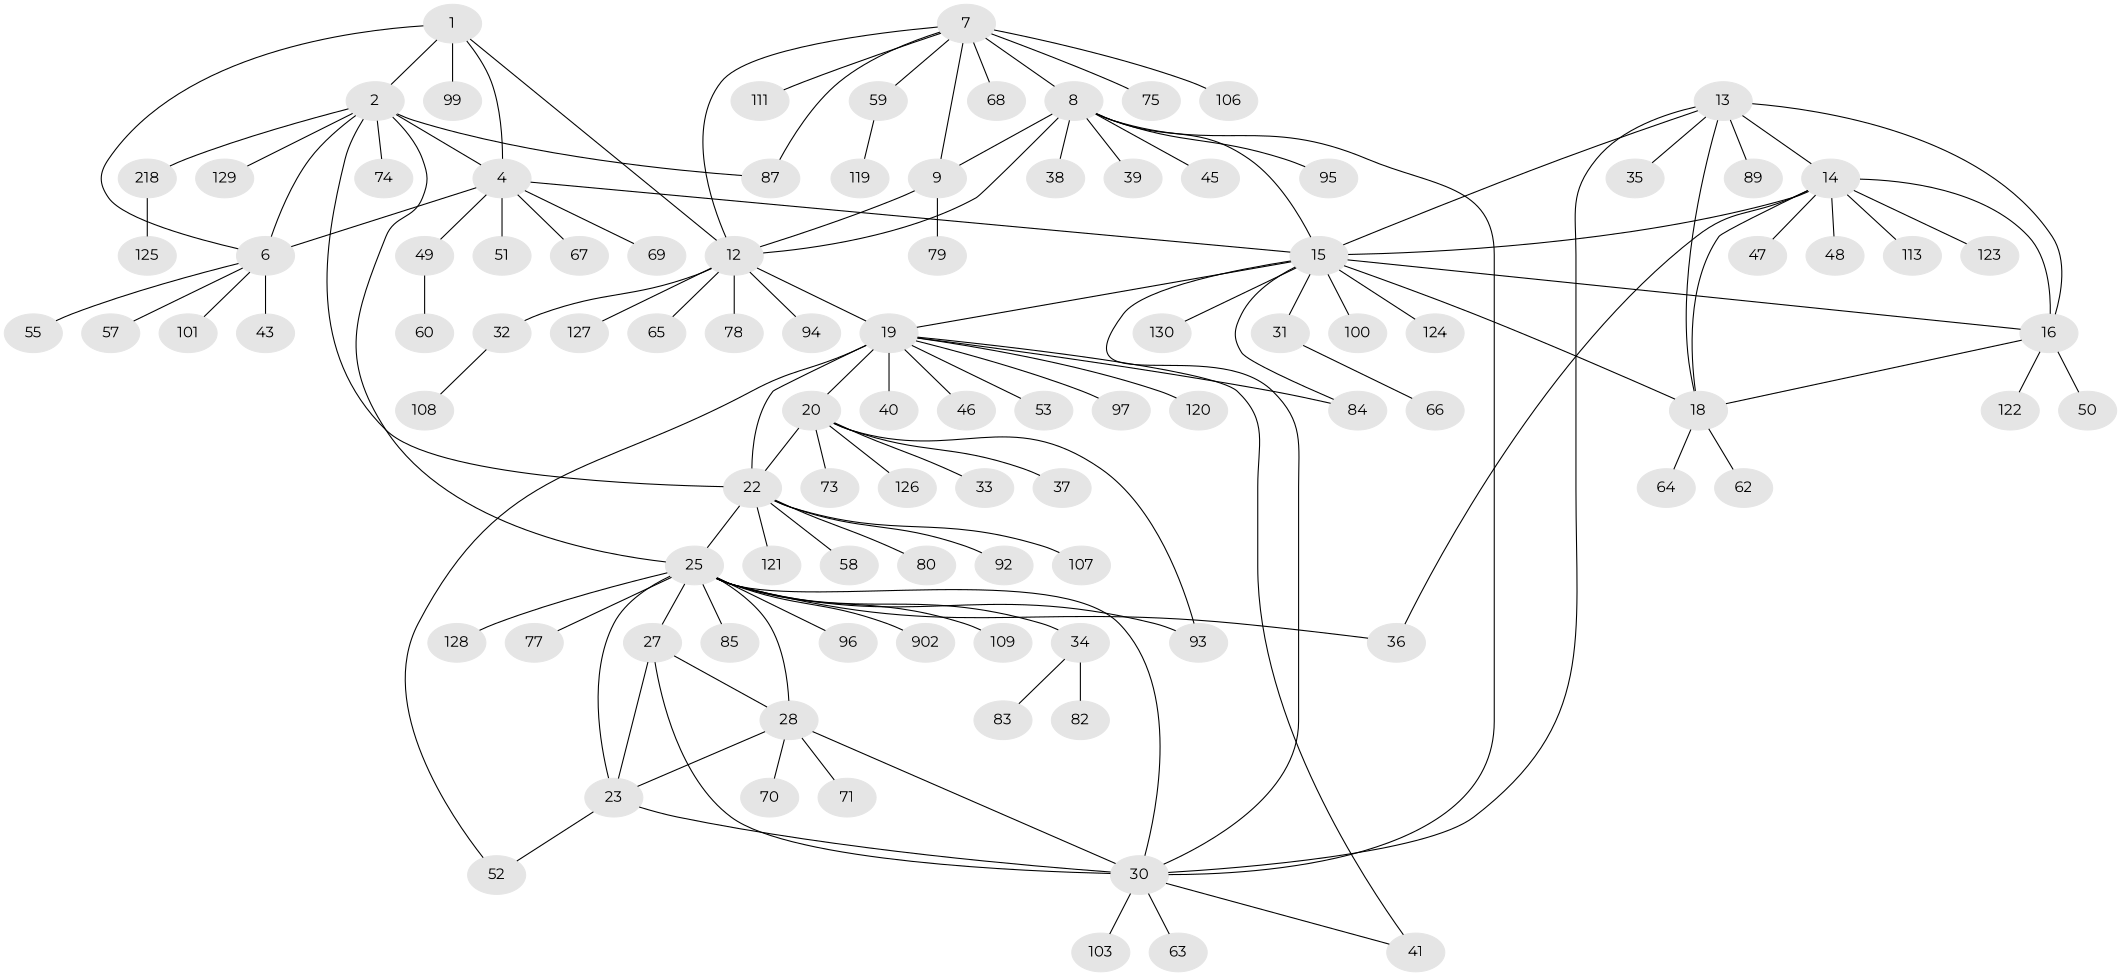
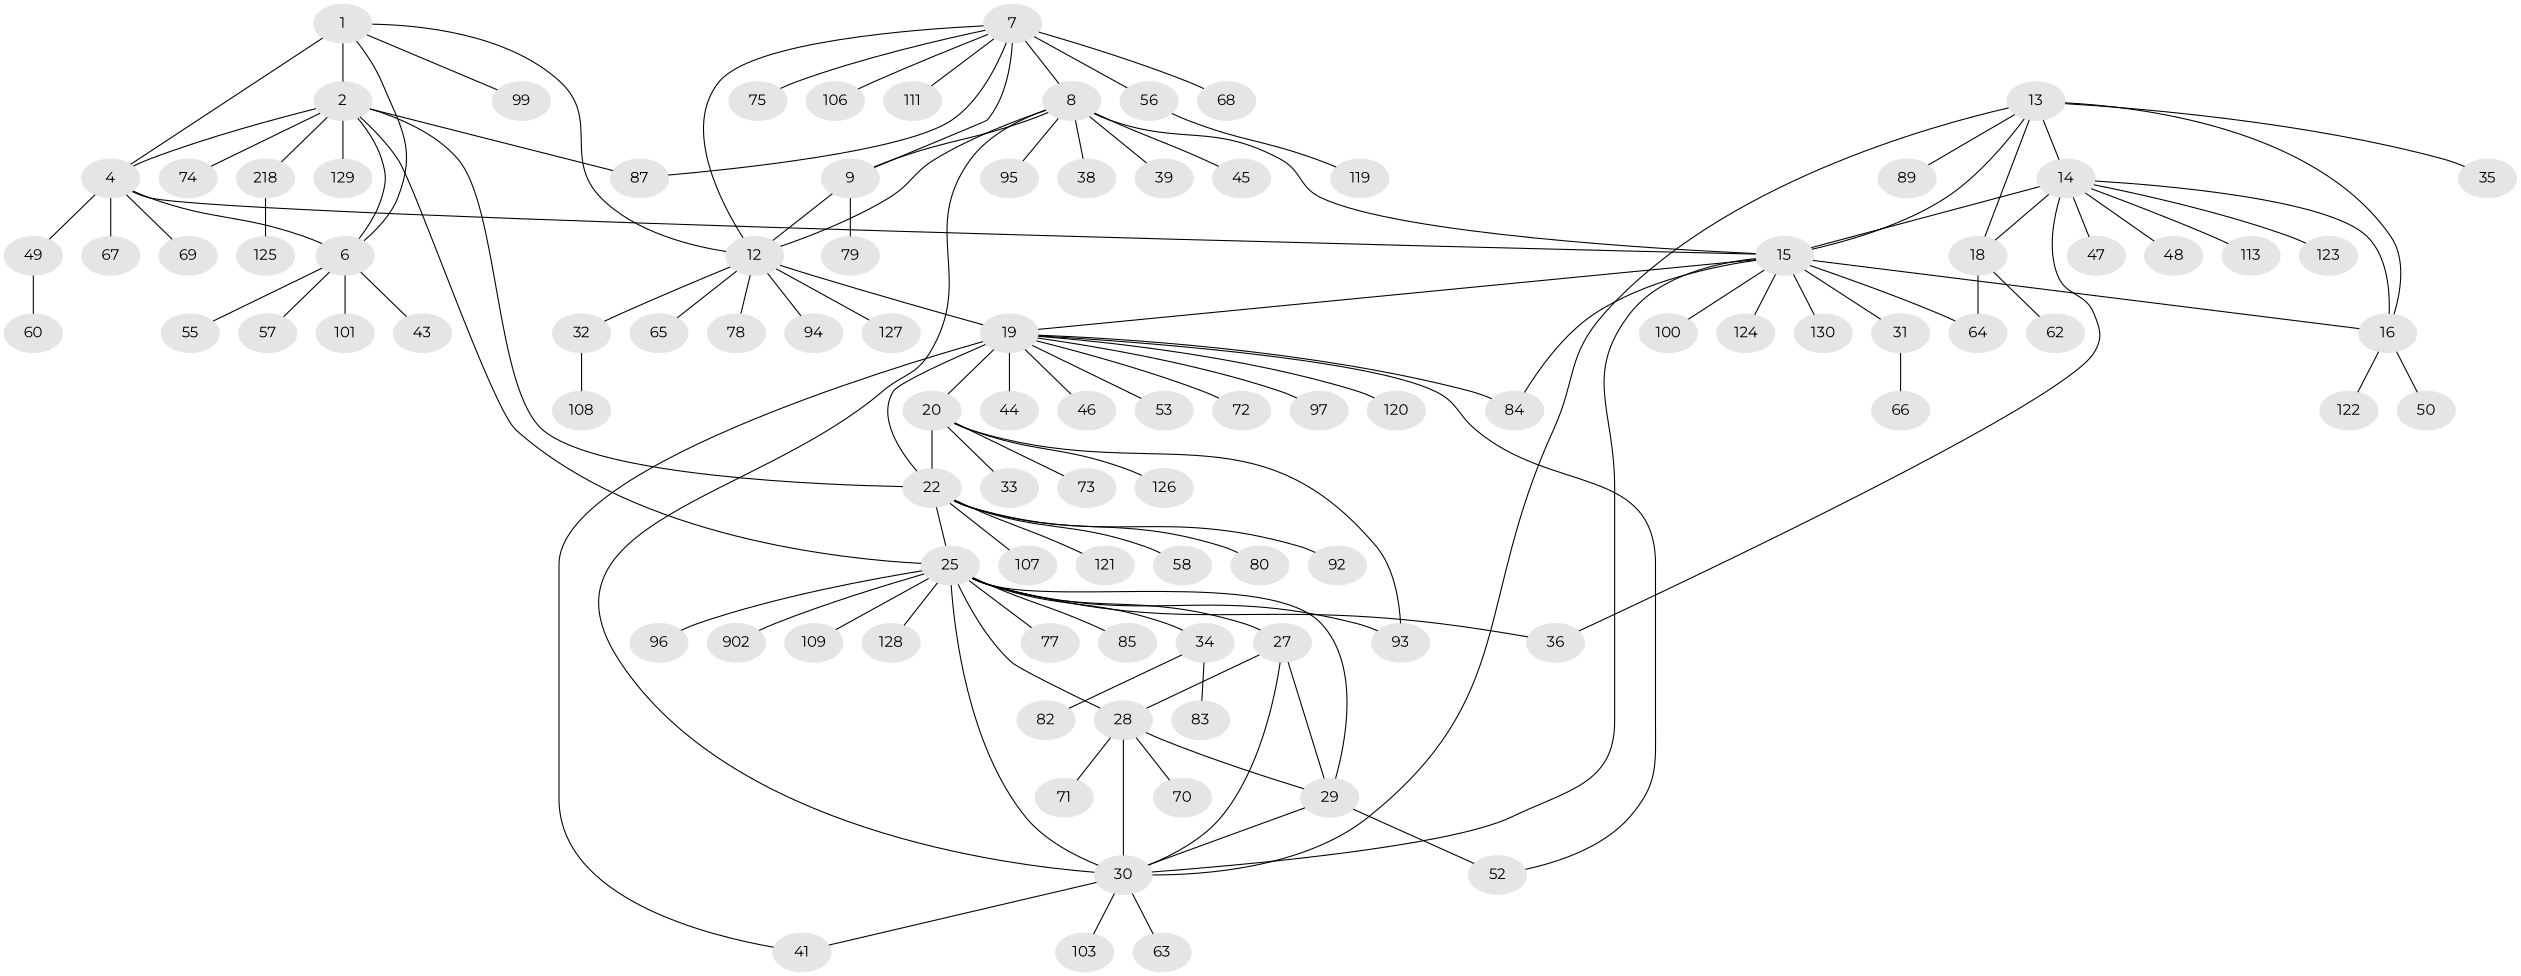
node "59": label "59" -> "56"
node "51": removed
edge "15" -- "18": now "15" -- "64"
edge "16" -- "18": removed
node "40": label "40" -> "44"
node "72": added
node "37": removed
node "23": label "23" -> "29"
